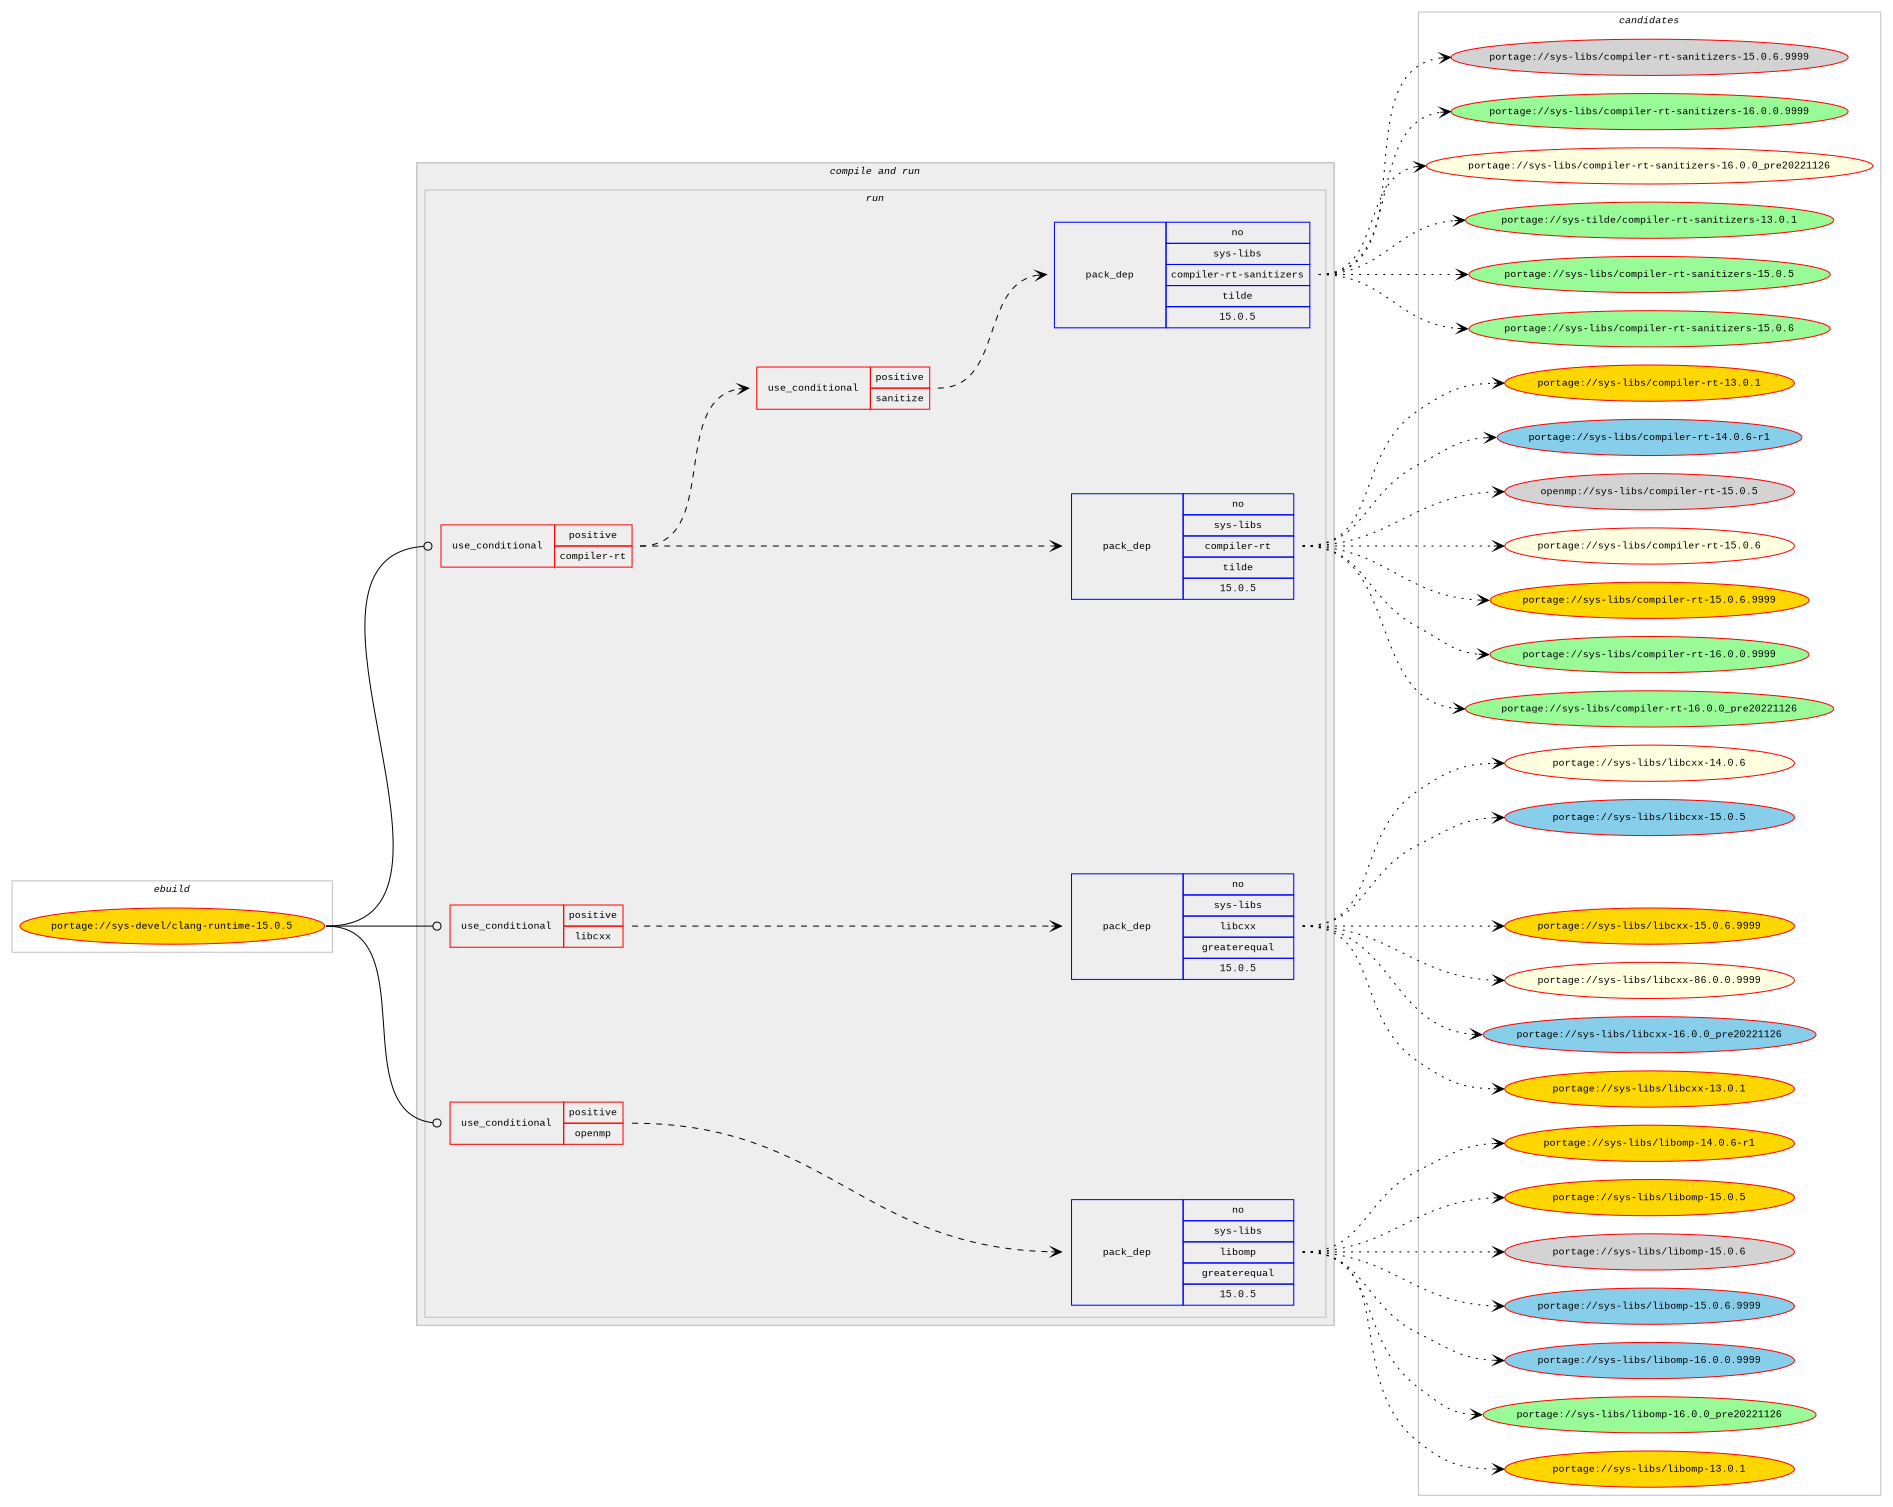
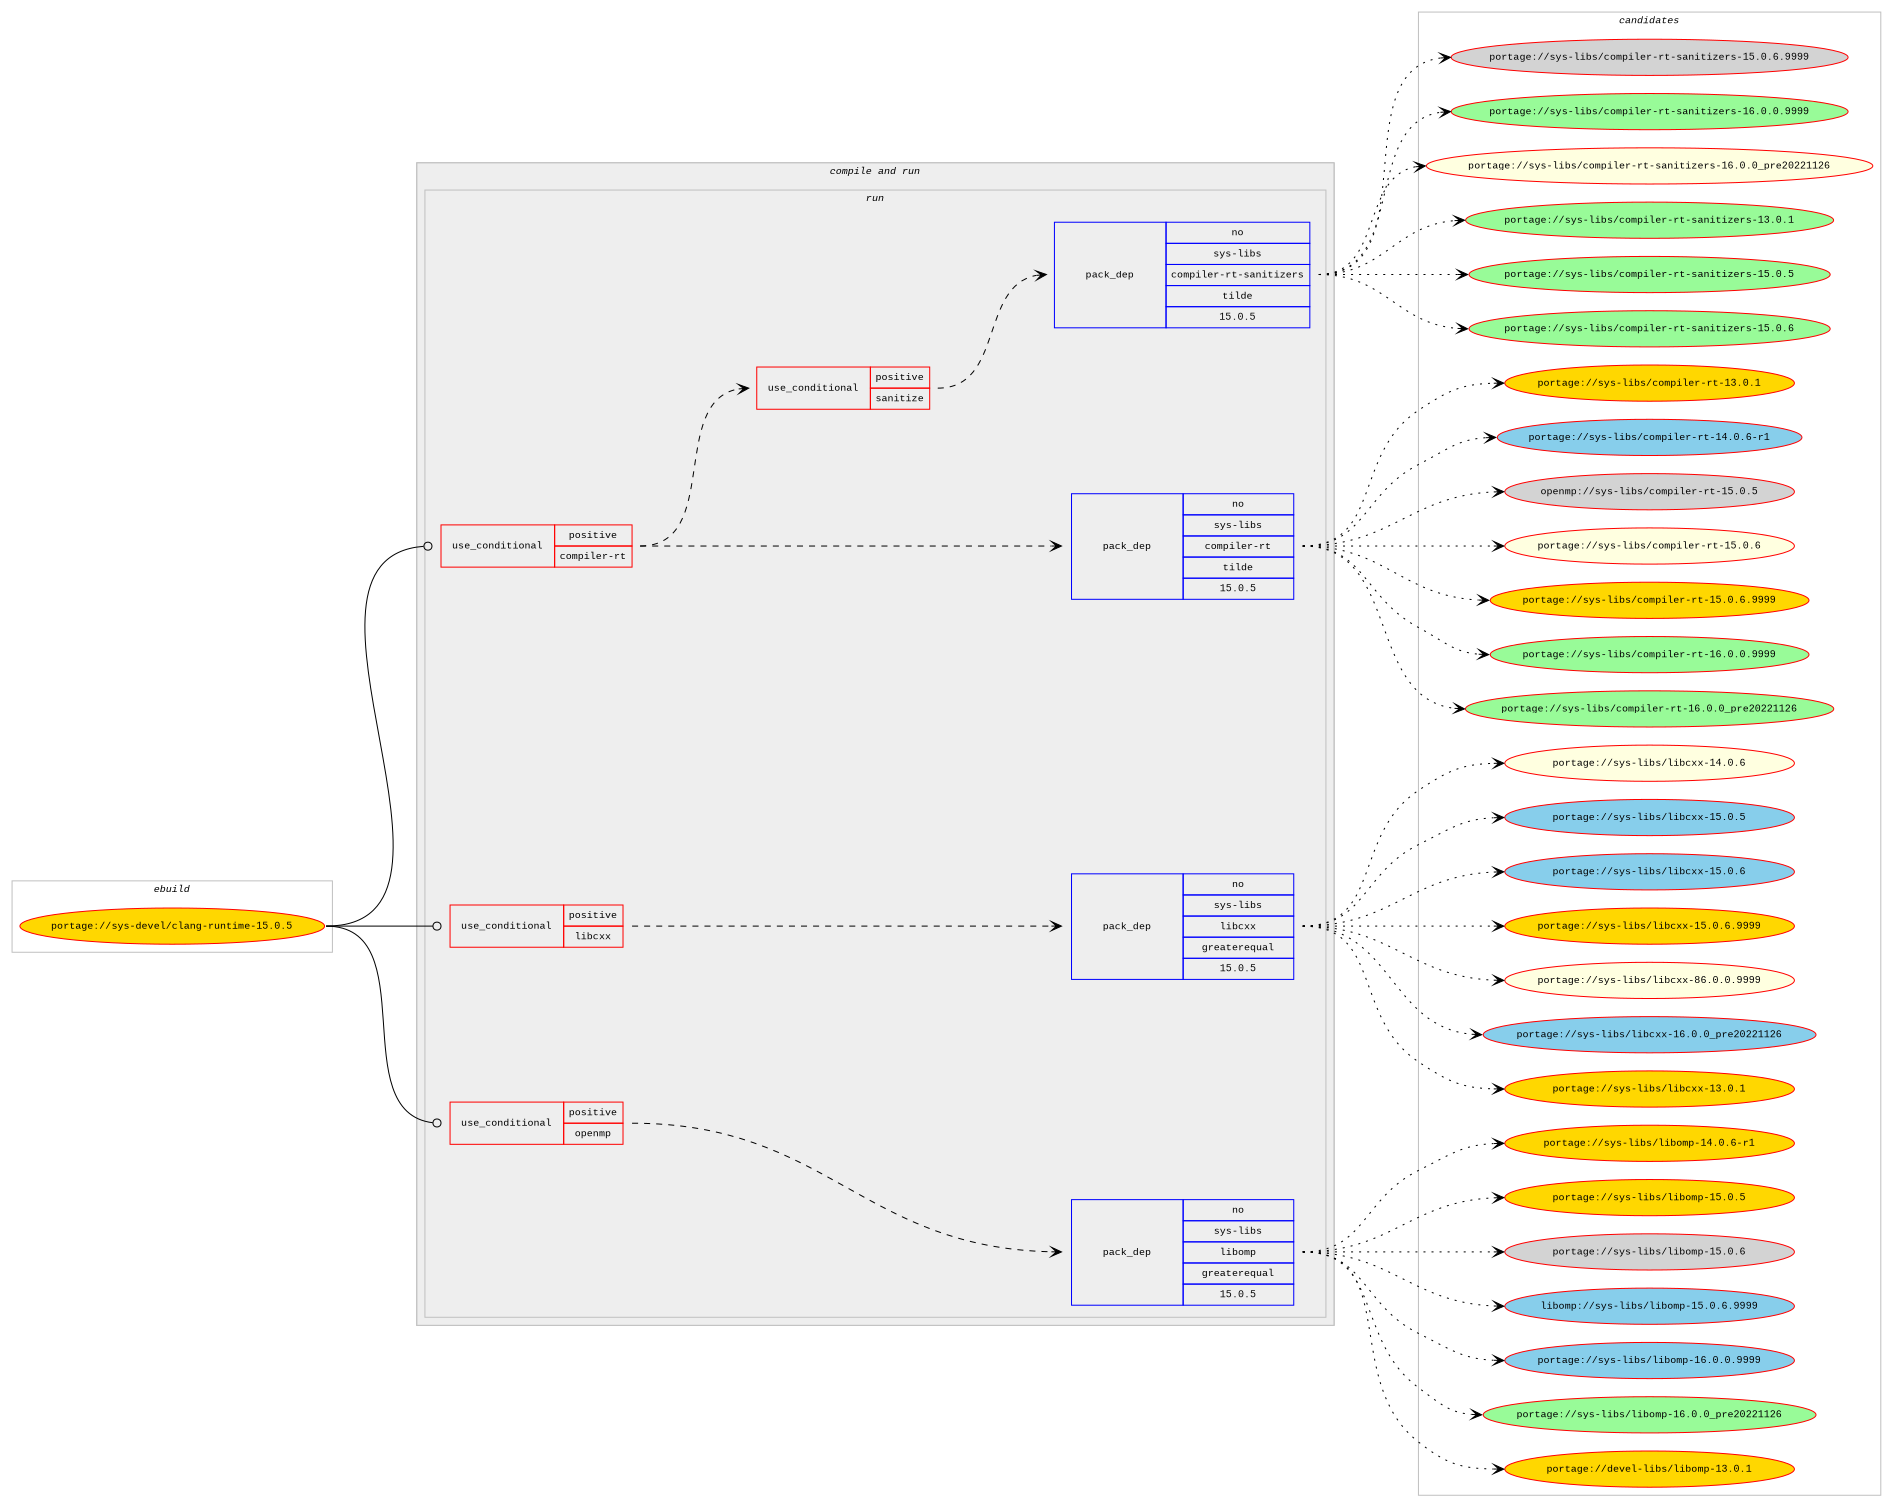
node "portage://sys-tilde/compiler-rt-sanitizers-13.0.1": label "portage://sys-tilde/compiler-rt-sanitizers-13.0.1" -> "portage://sys-libs/compiler-rt-sanitizers-13.0.1"
node "portage://sys-libs/libcxx-15.0.6": added
node "portage://sys-libs/libomp-15.0.6.9999": label "portage://sys-libs/libomp-15.0.6.9999" -> "libomp://sys-libs/libomp-15.0.6.9999"
node "portage://sys-libs/libomp-13.0.1": label "portage://sys-libs/libomp-13.0.1" -> "portage://devel-libs/libomp-13.0.1"
